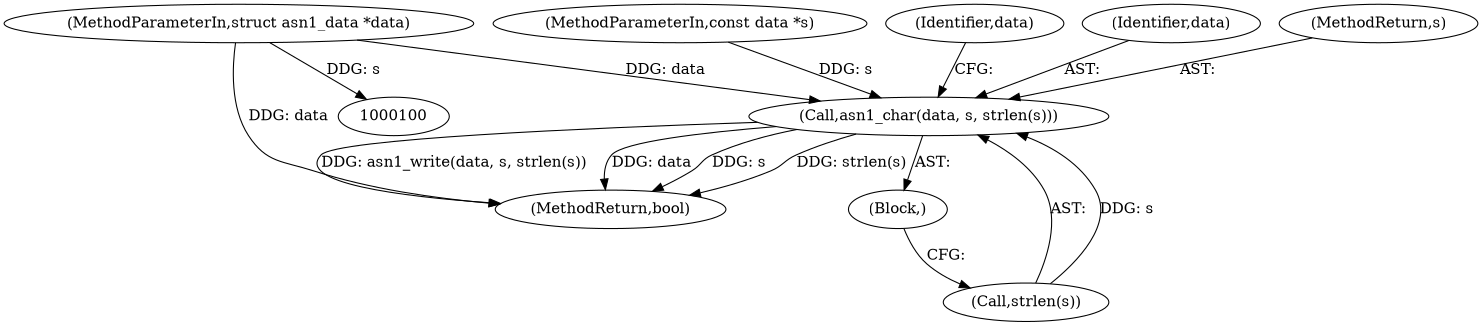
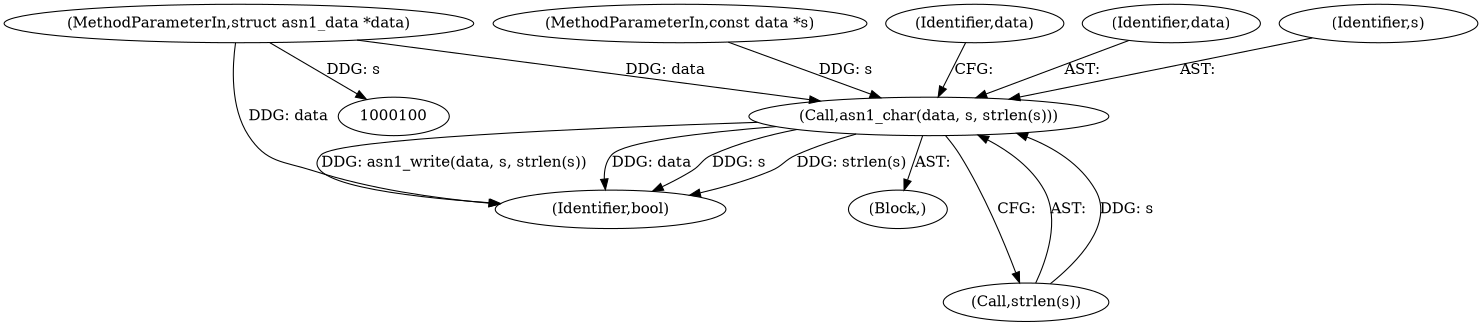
node "(MethodReturn,s)": label "(MethodReturn,s)" -> "(Identifier,s)"
node "(MethodReturn,bool)": label "(MethodReturn,bool)" -> "(Identifier,bool)"
edge "(Block,)" -> "(Call,strlen(s))": now "(Call,asn1_char(data, s, strlen(s)))" -> "(Call,strlen(s))"
